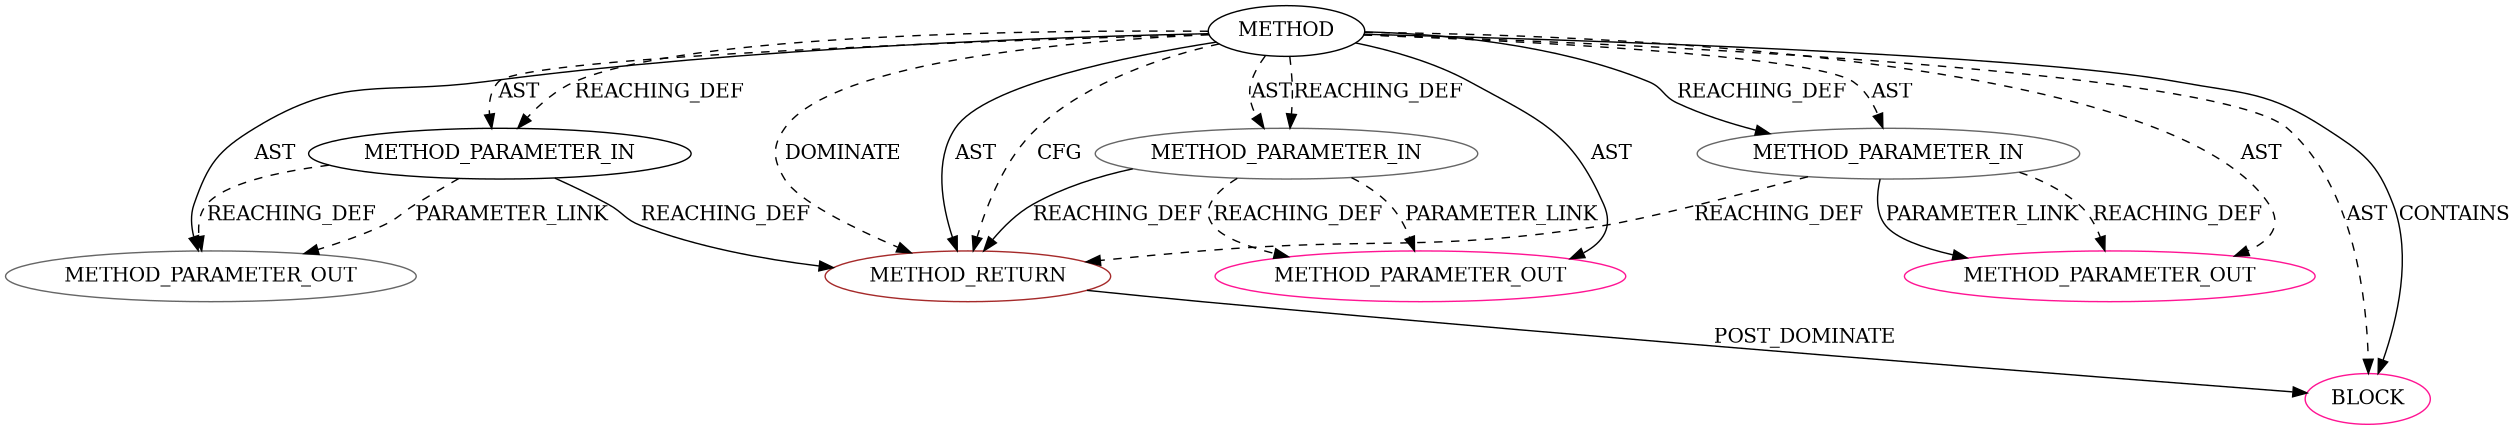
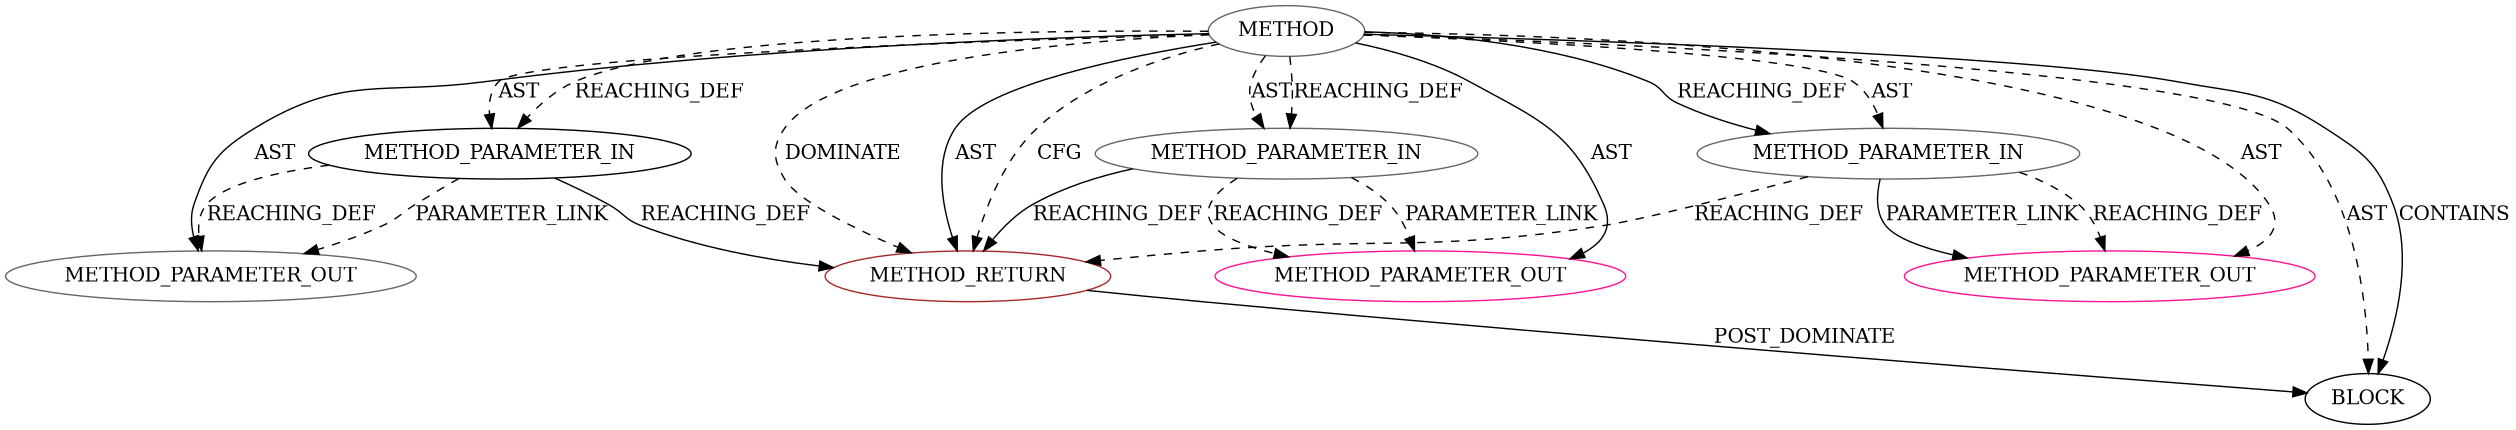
node "METHOD": color black -> gray40
node "BLOCK": color deeppink -> black
